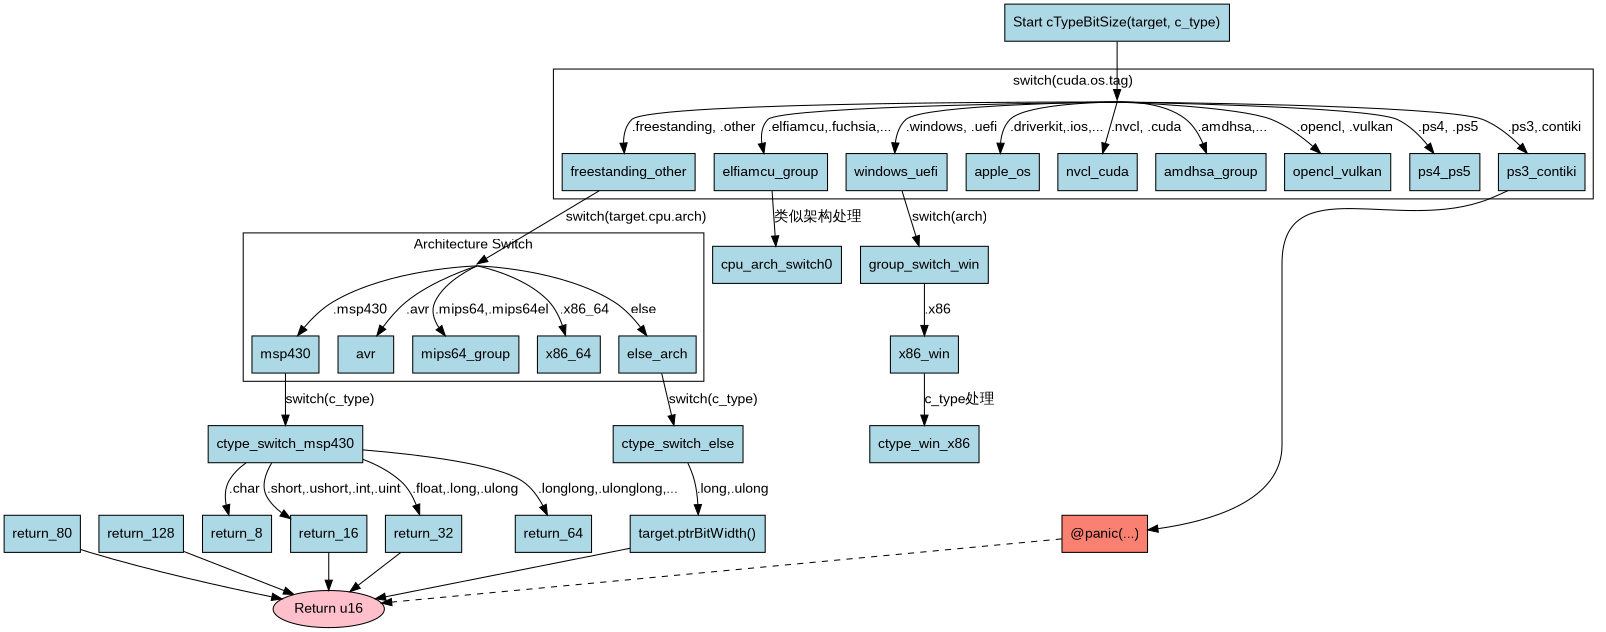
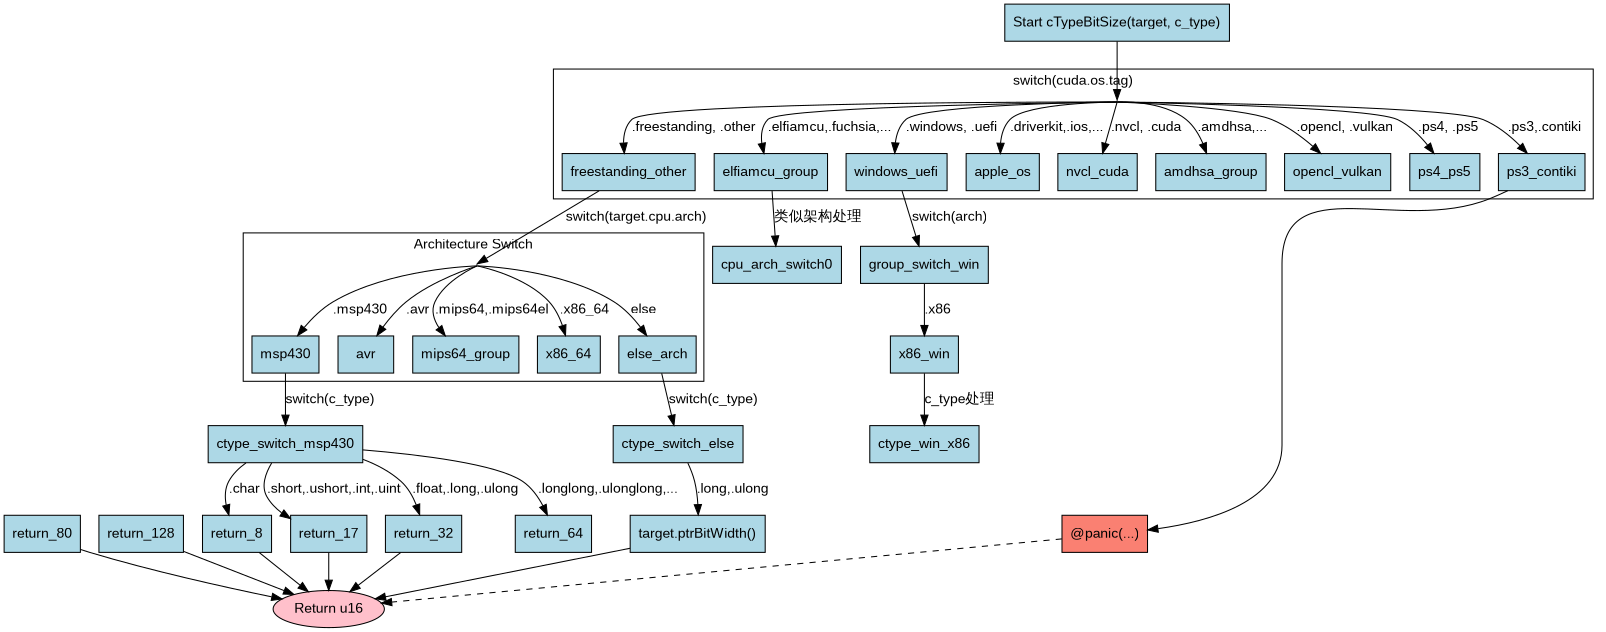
node "return_16": label "return_16" -> "return_17"
edge "return_8" -> "Return u16": added
